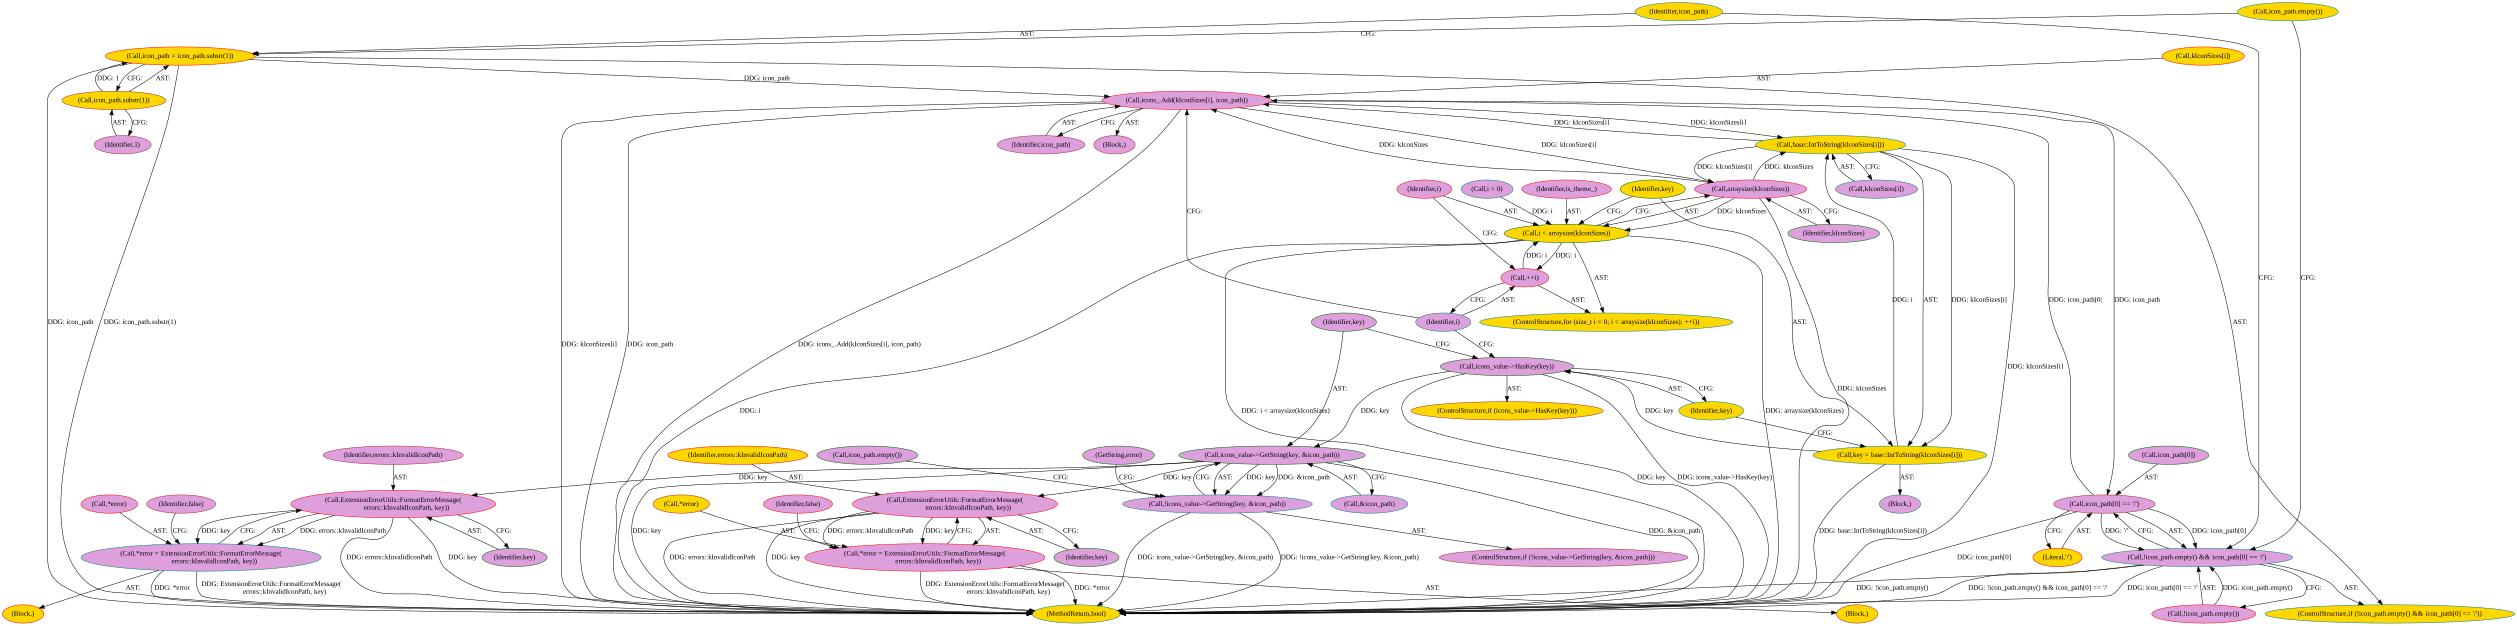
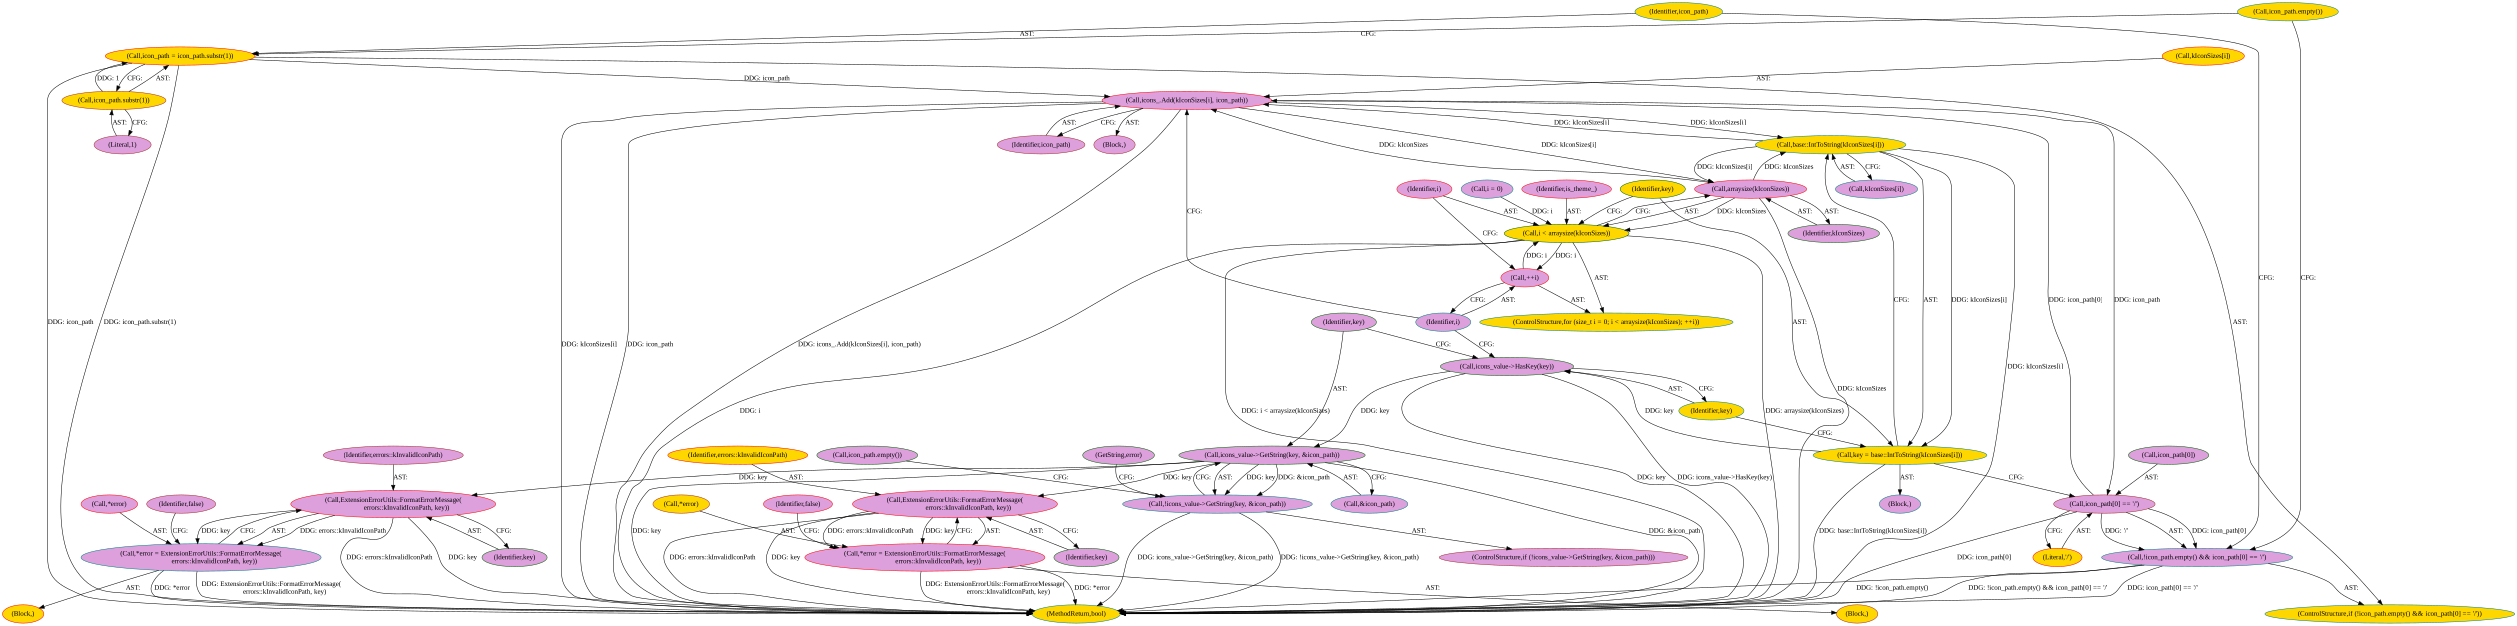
node "(Identifier,1)": label "(Identifier,1)" -> "(Literal,1)"
edge "(Call,arraysize(kIconSizes))" -> "(Identifier,kIconSizes)": label "CFG: " -> "AST: "
edge "(Call,key = base::IntToString(kIconSizes[i]))" -> "(Call,base::IntToString(kIconSizes[i]))": label "DDG: i" -> "CFG: "
node "(ControlStructure,if (icons_value->HasKey(key)))": removed
edge "(Call,!icon_path.empty() && icon_path[0] == '/')" -> "(Call,icon_path[0] == '/')": now "(Call,key = base::IntToString(kIconSizes[i]))" -> "(Call,icon_path[0] == '/')"
node "(Call,!icon_path.empty())": removed
